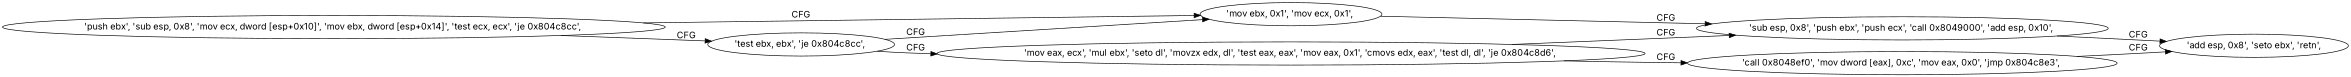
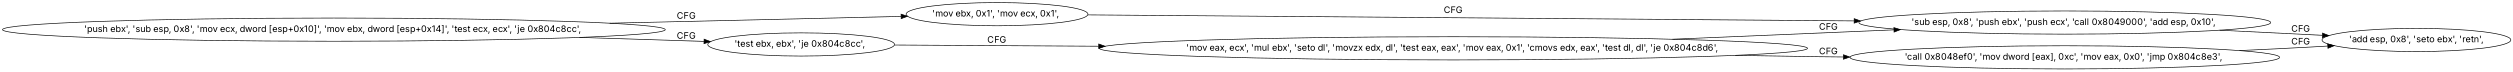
edge "'test ebx, ebx', 'je 0x804c8cc'," -> "'mov ebx, 0x1', 'mov ecx, 0x1',": removed, label "CFG"
